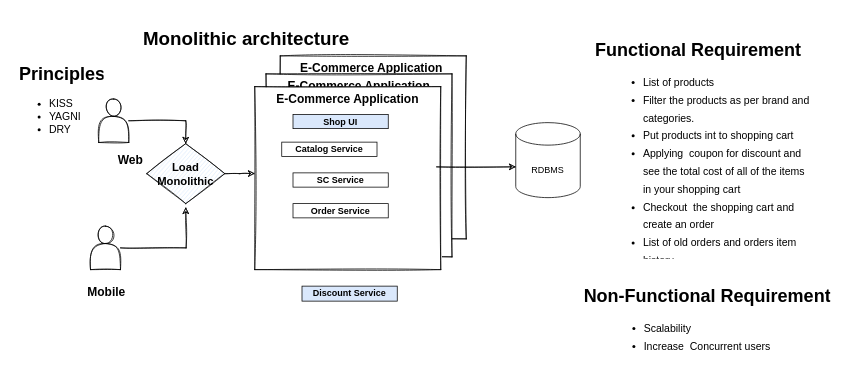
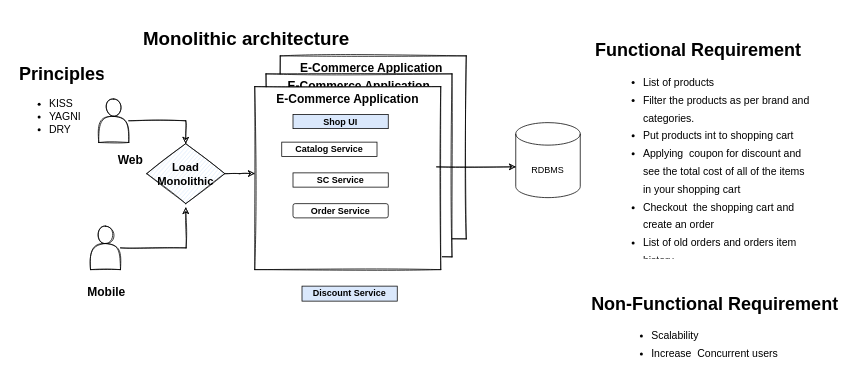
node "Order Service": shape rectangle -> rounded rectangle
node "Non-Functional Requirement Scalability Increase Concurrent users": moved (711, 322) -> (719, 329)
